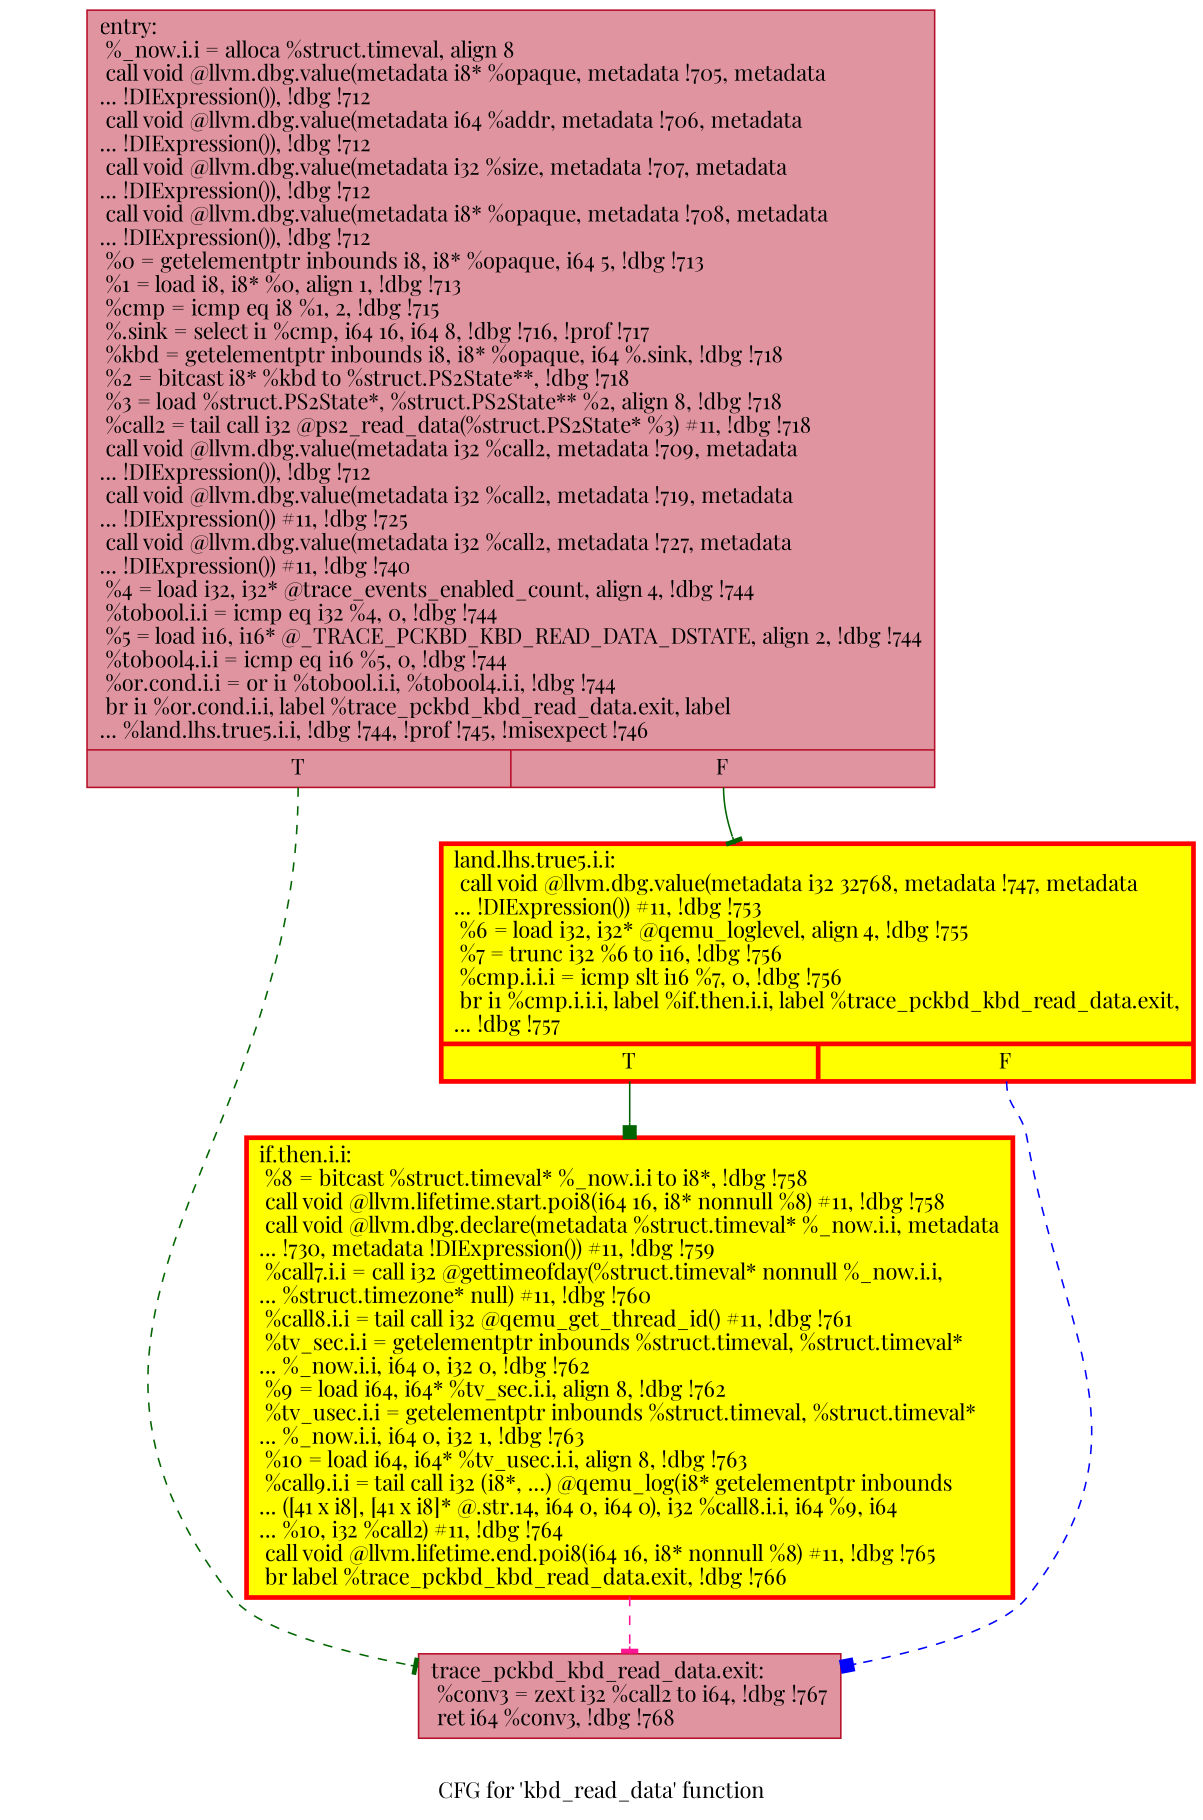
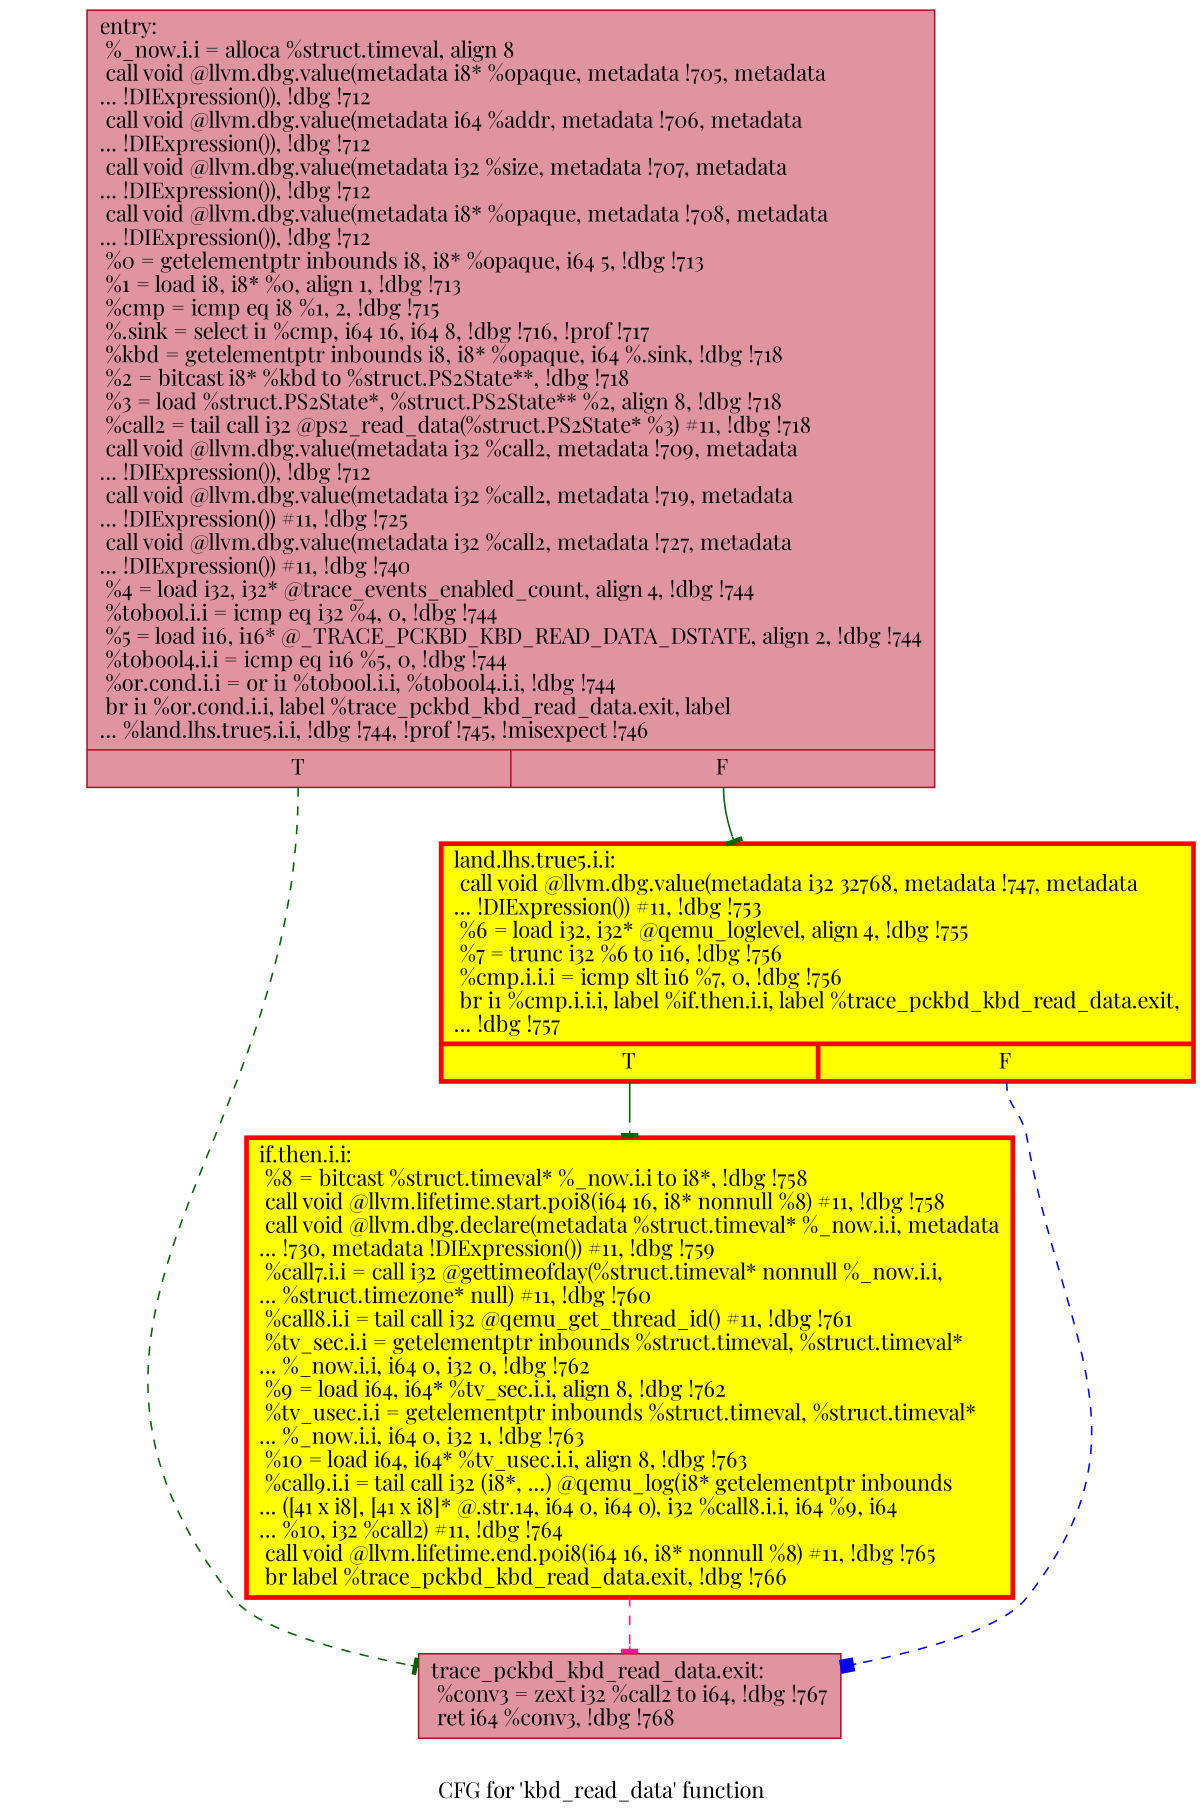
edge "land.lhs.true5.i.i:" -> "if.then.i.i:": arrowhead box -> tee
